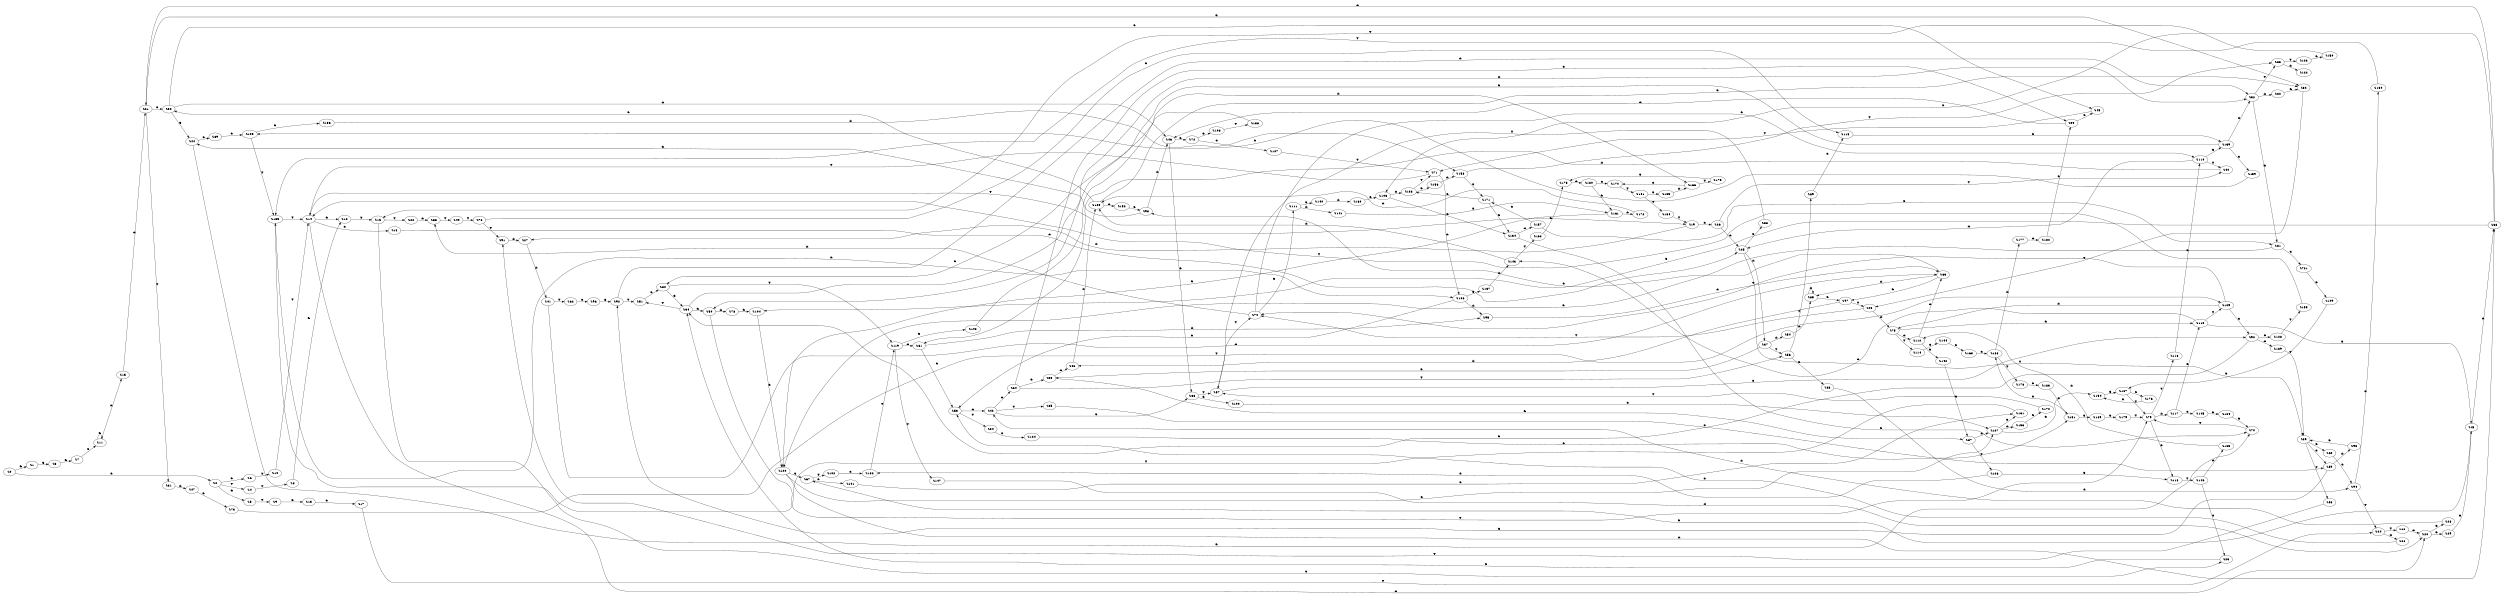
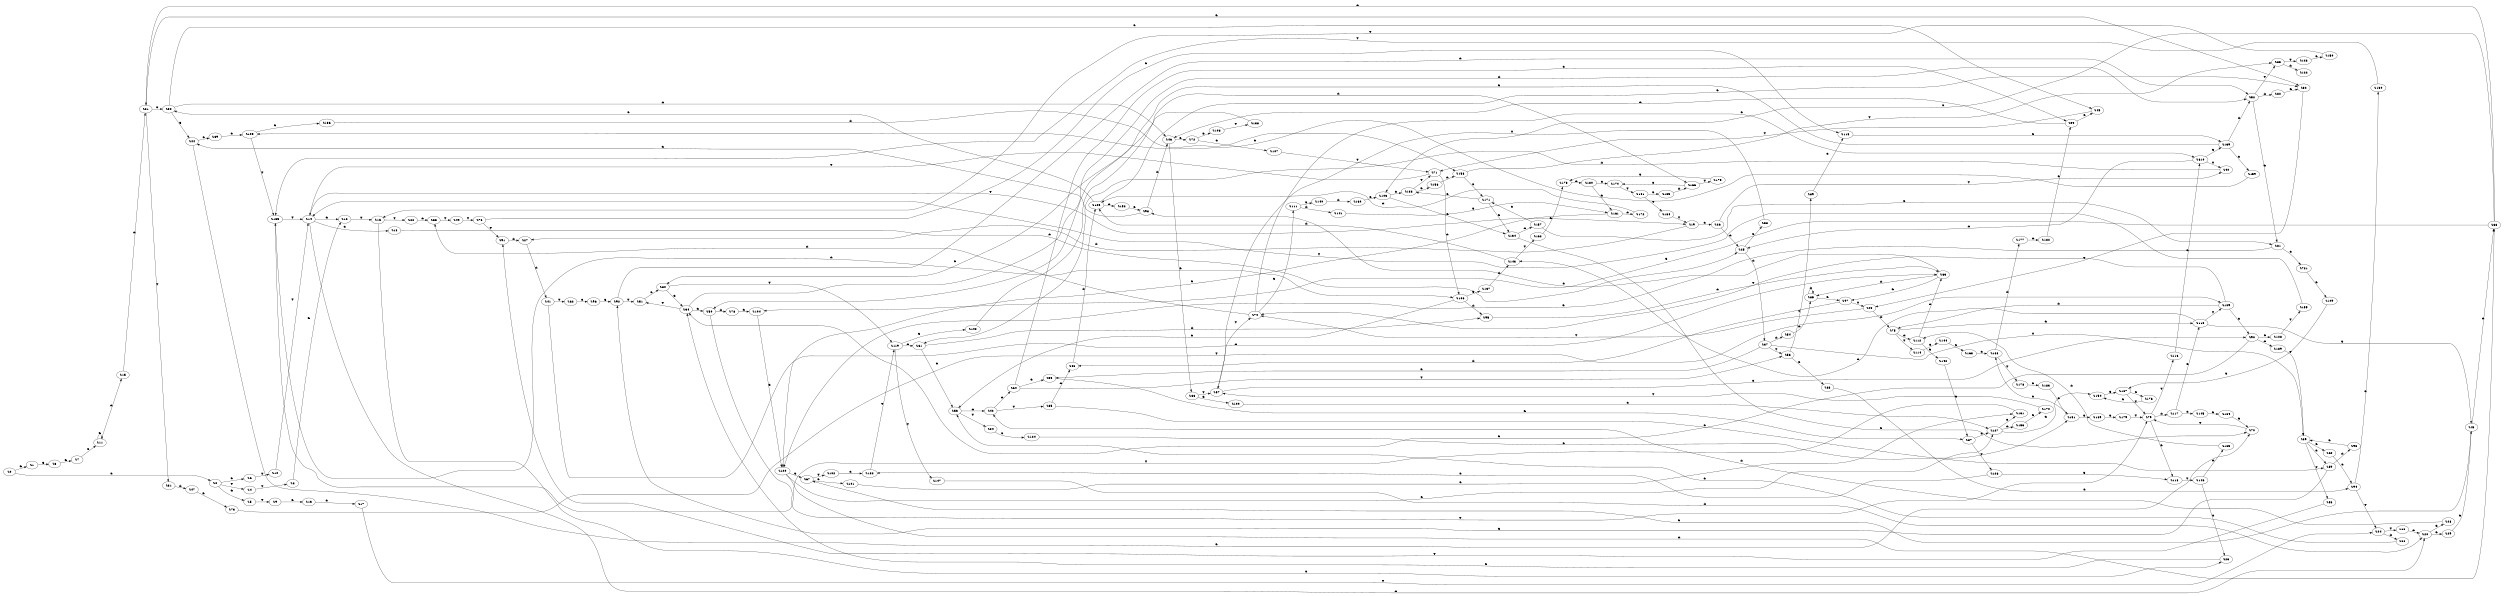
node "S110": label "S110" -> "S610"
edge "S25" -> "S39": now "S37" -> "S39"
edge "S55" -> "S86": now "S65" -> "S86"
edge "S42" -> "S66": removed, label "G"
